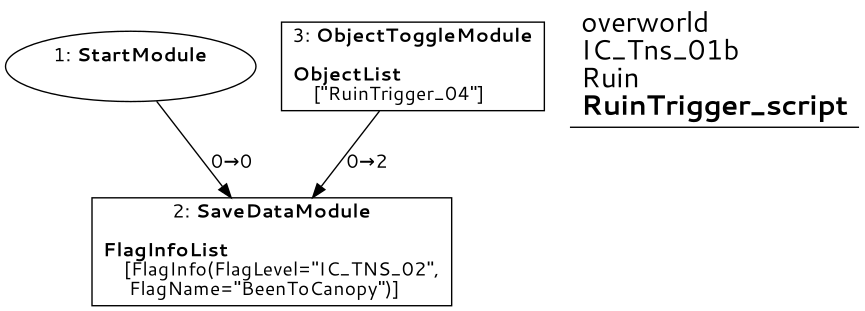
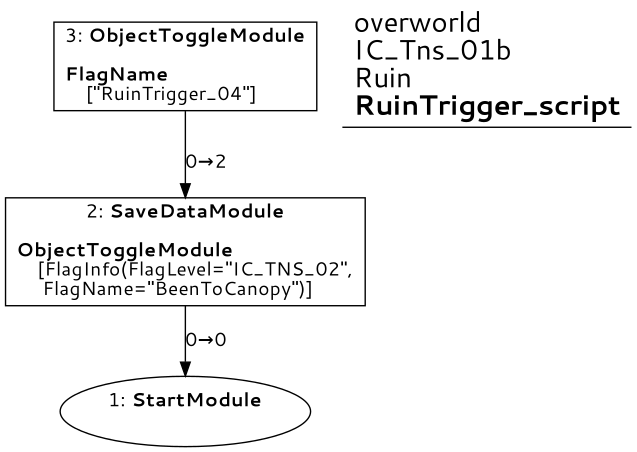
node "3:": text "ObjectList" -> "FlagName"
edge "1:" -> "2:": reversed
node "2:": text "FlagInfoList" -> "ObjectToggleModule"
